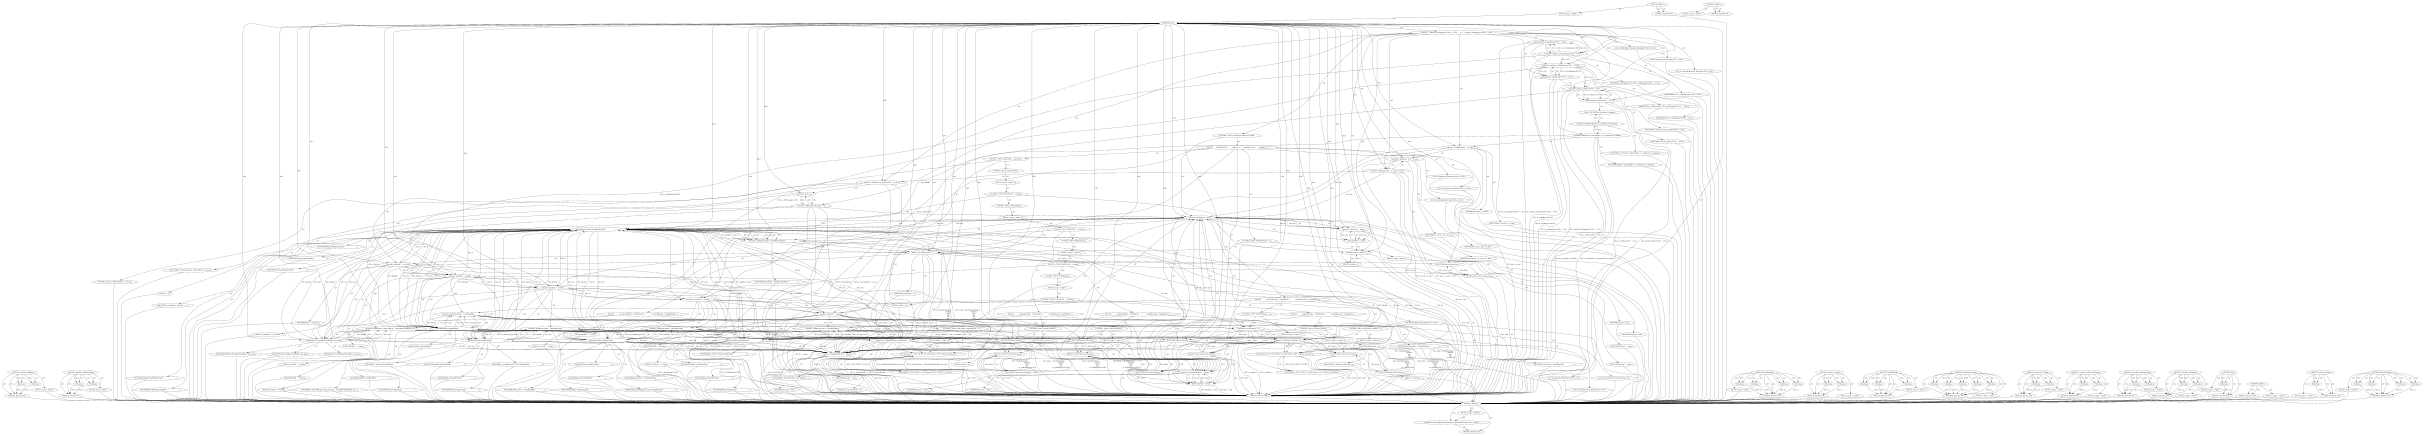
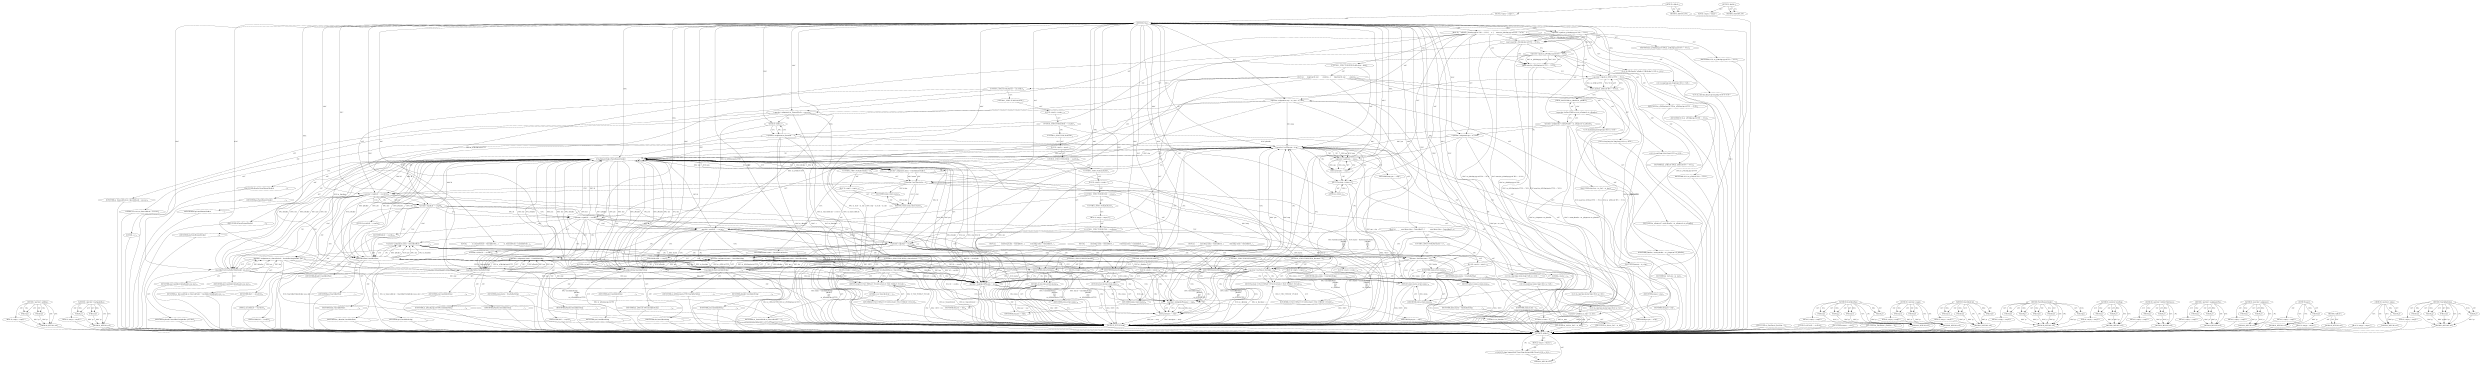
edge "(assert,assert(m_pMuxingAppAsUTF8 == NULL))" -> "(<operator>.equals,m_pMuxingAppAsUTF8 == NULL)": now "(assert,assert(m_pMuxingAppAsUTF8 == NULL))" -> "(assert,assert(m_pWritingAppAsUTF8 == NULL))"
edge "(<operator>.assignment,pos = m_start)" -> "(<operator>.addition,m_start + m_size)": removed, label "CFG:"
edge "(<operator>.assignment,m_duration = -1)" -> "(IDENTIFIER,m_duration,m_duration = -1)": removed, label "AST:"
edge "(<operator>.equals,id == 0x3BA9)" -> "(LITERAL,0x3BA9,id == 0x3BA9)": now "(<operator>.equals,id == 0x3BA9)" -> "(IDENTIFIER,id,id == 0x1741)"
edge "(<operator>.lessThan,m_duration < 0)" -> "(IDENTIFIER,m_duration,m_duration < 0)": now "(<operator>.lessThan,m_duration < 0)" -> "<(LOCAL,const long status: long)<SUB>30</SUB>>"
edge "(<operator>.assignmentPlus,pos += size)" -> "(IDENTIFIER,pos,pos += size)": now "(<operator>.assignmentPlus,pos += size)" -> "(IDENTIFIER,stop,pos <= stop)"
